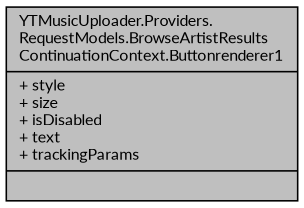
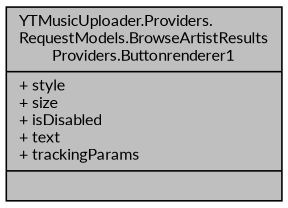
node "YTMusicUploader.Providers.": text "ContinuationContext.Buttonrenderer1" -> "Providers.Buttonrenderer1"
